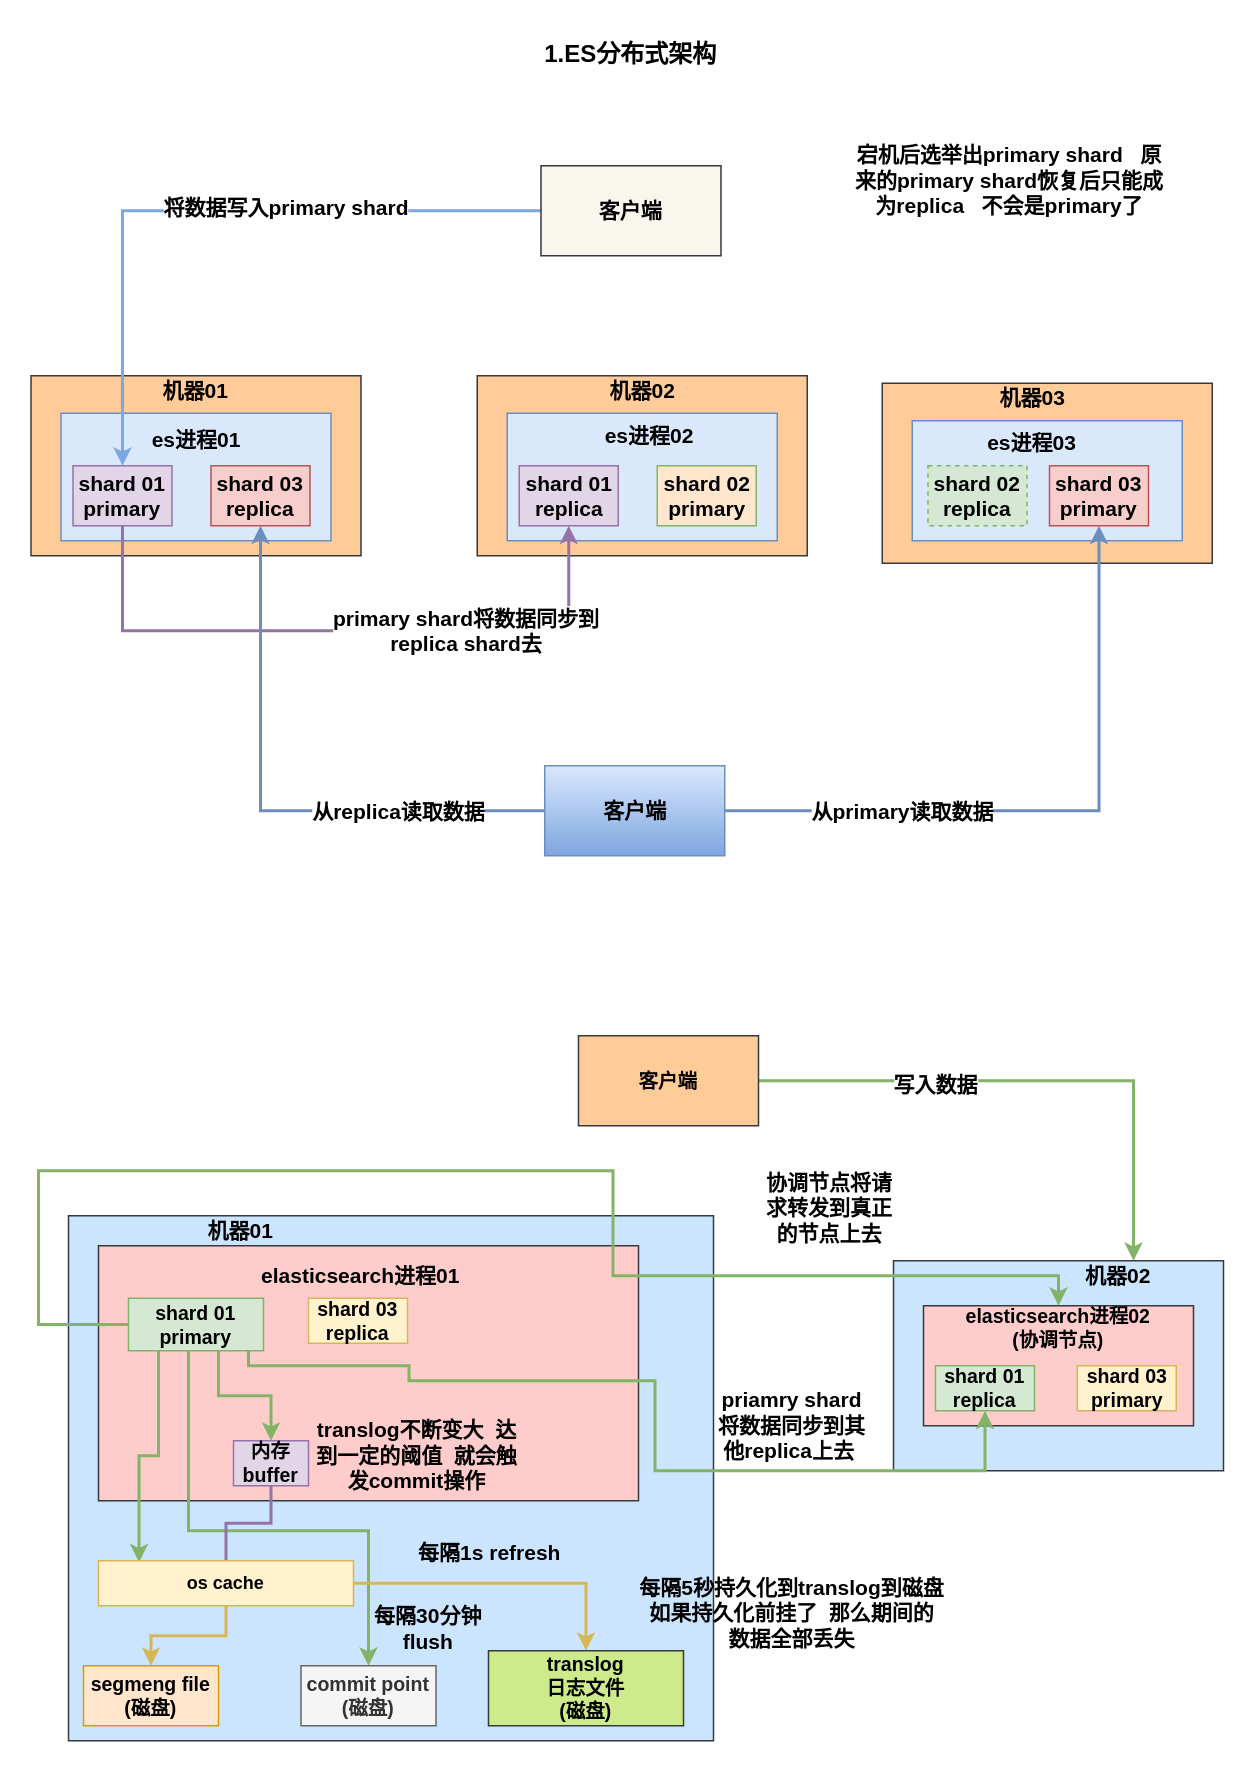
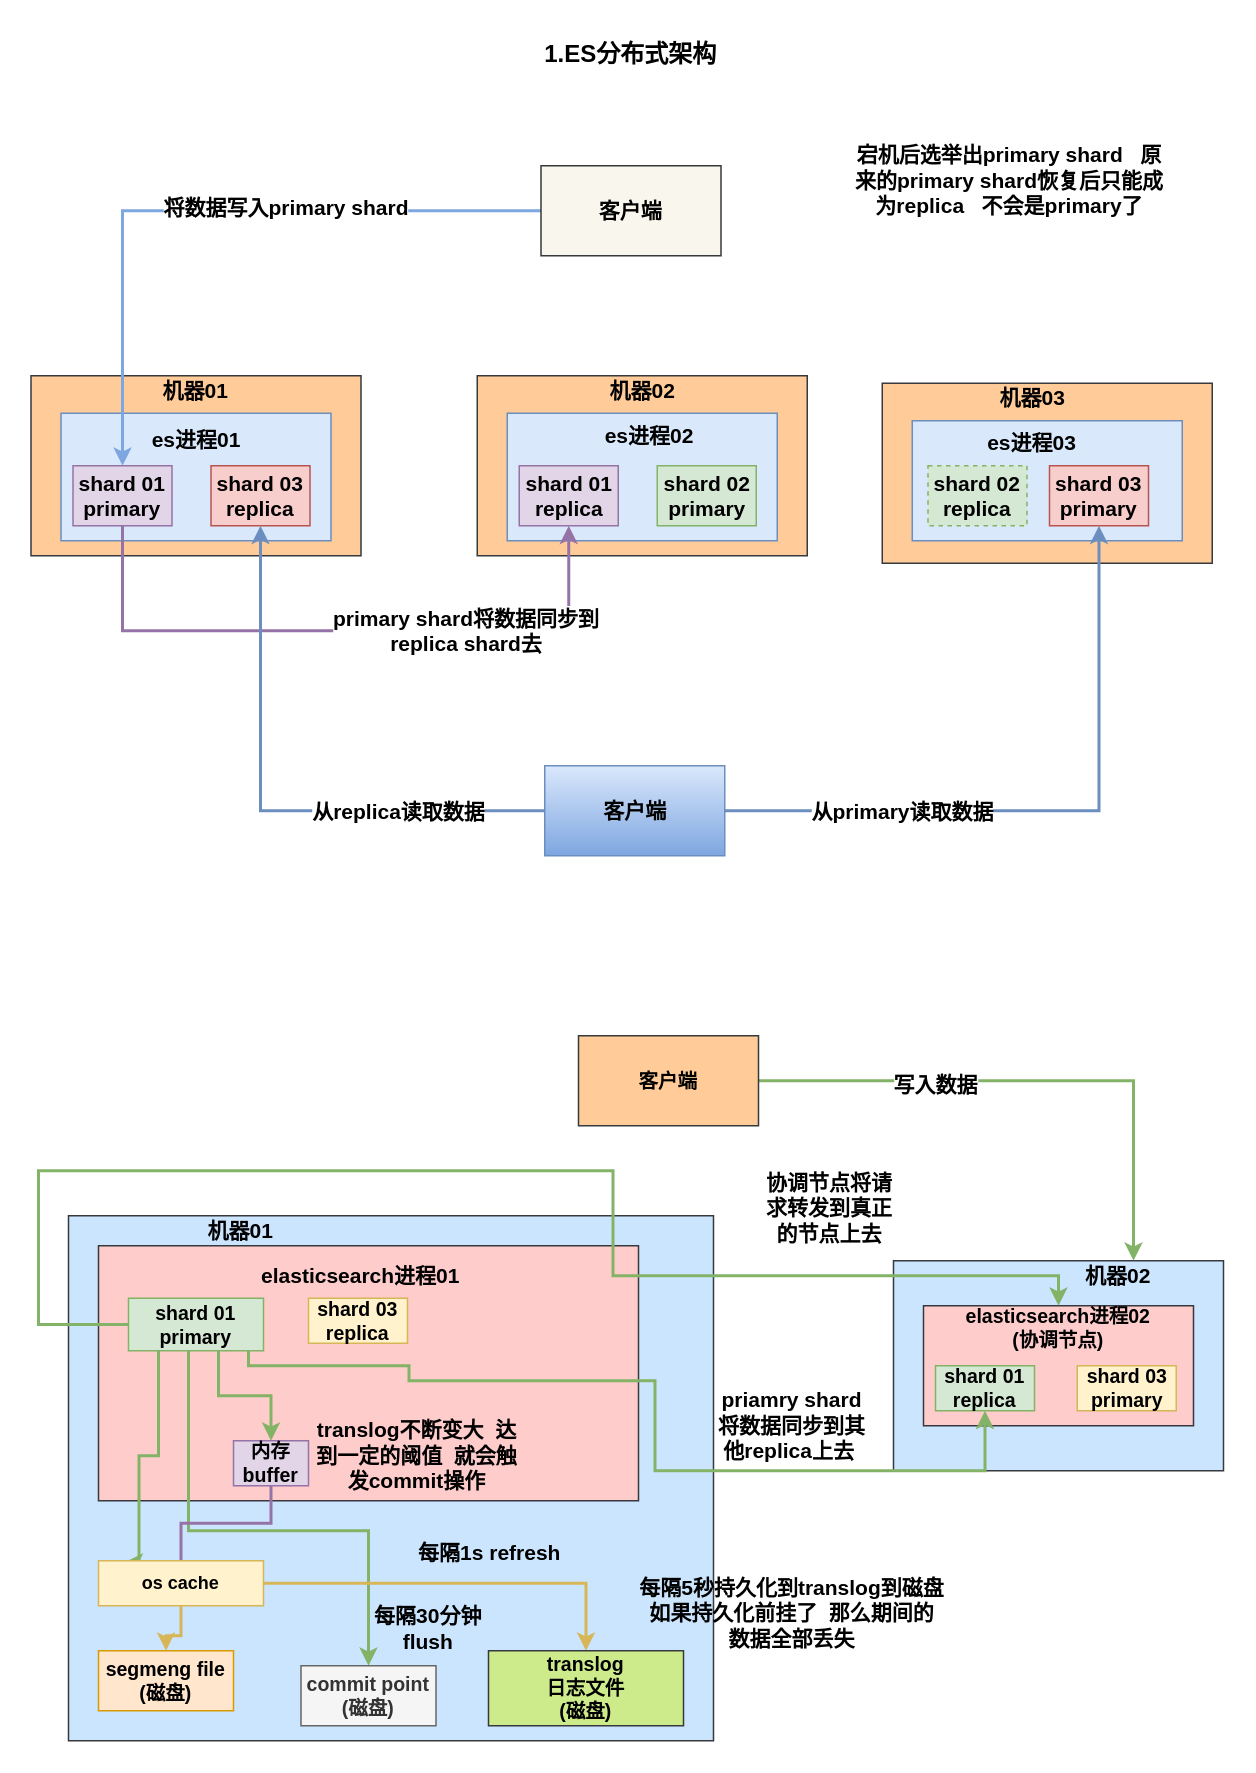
node "shard 02 primary": fillcolor #ffe6cc -> #d5e8d4
node "os cache": size 255x45 -> 165x45
node "segmeng file (磁盘)": moved (151, 1696) -> (166, 1681)
